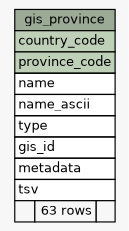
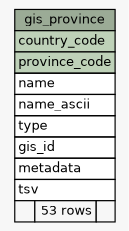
node "gis_province": text "63 rows" -> "53 rows"
